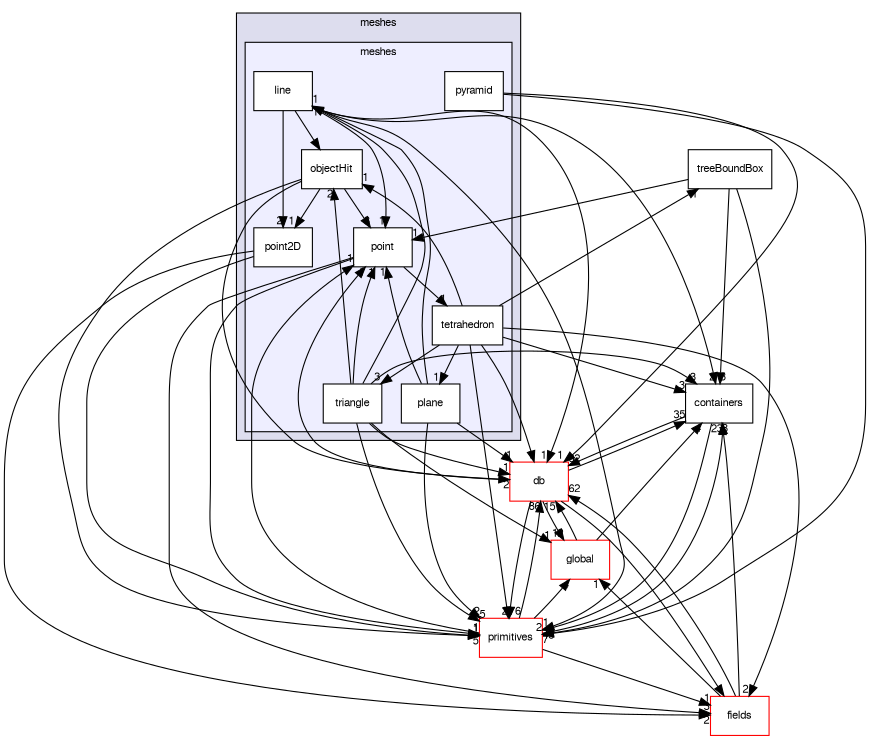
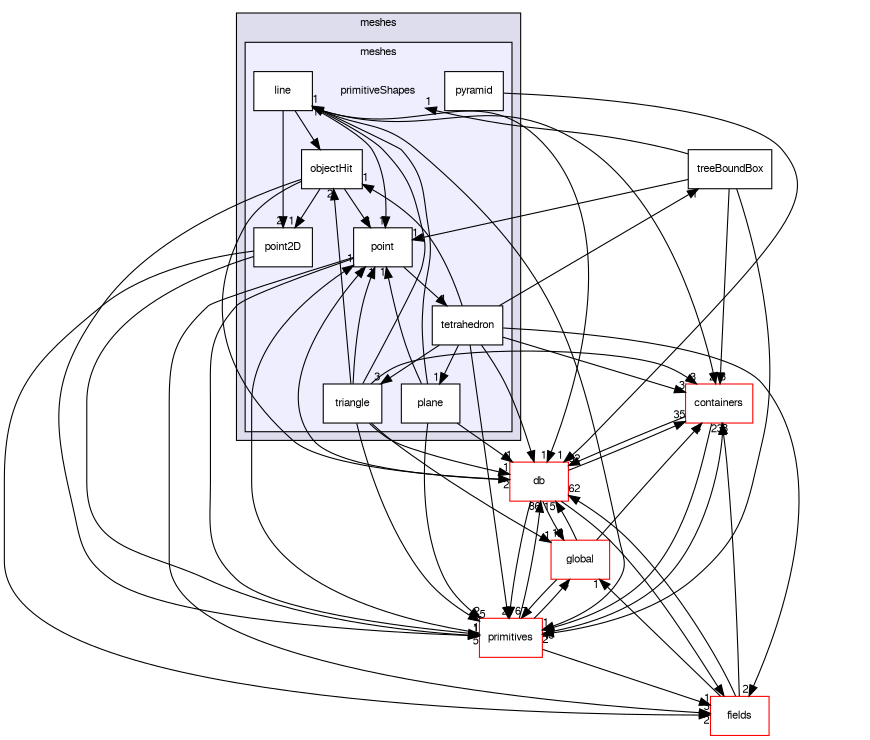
node "primitiveShapes": added
edge "pyramid" -> "primitives": now "global" -> "primitives"
node "containers": color black -> red
